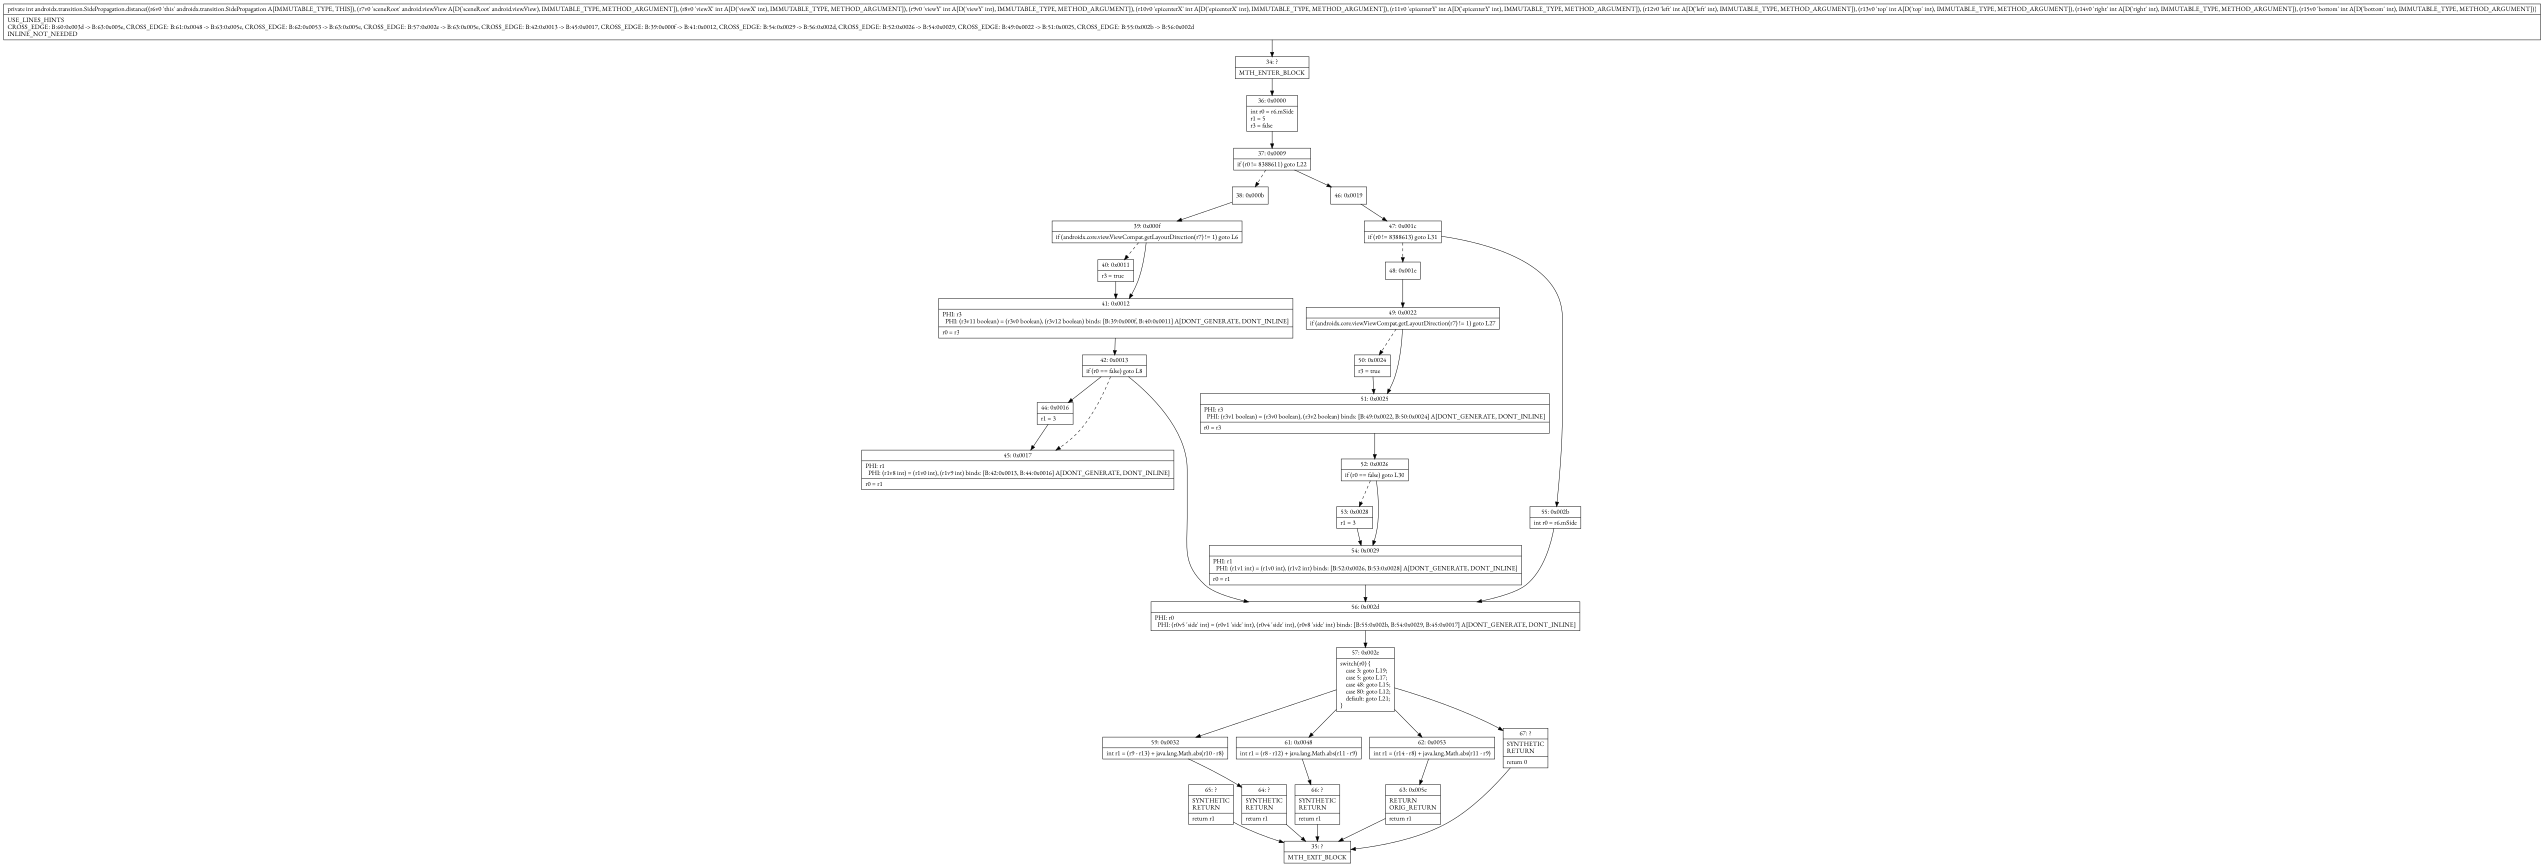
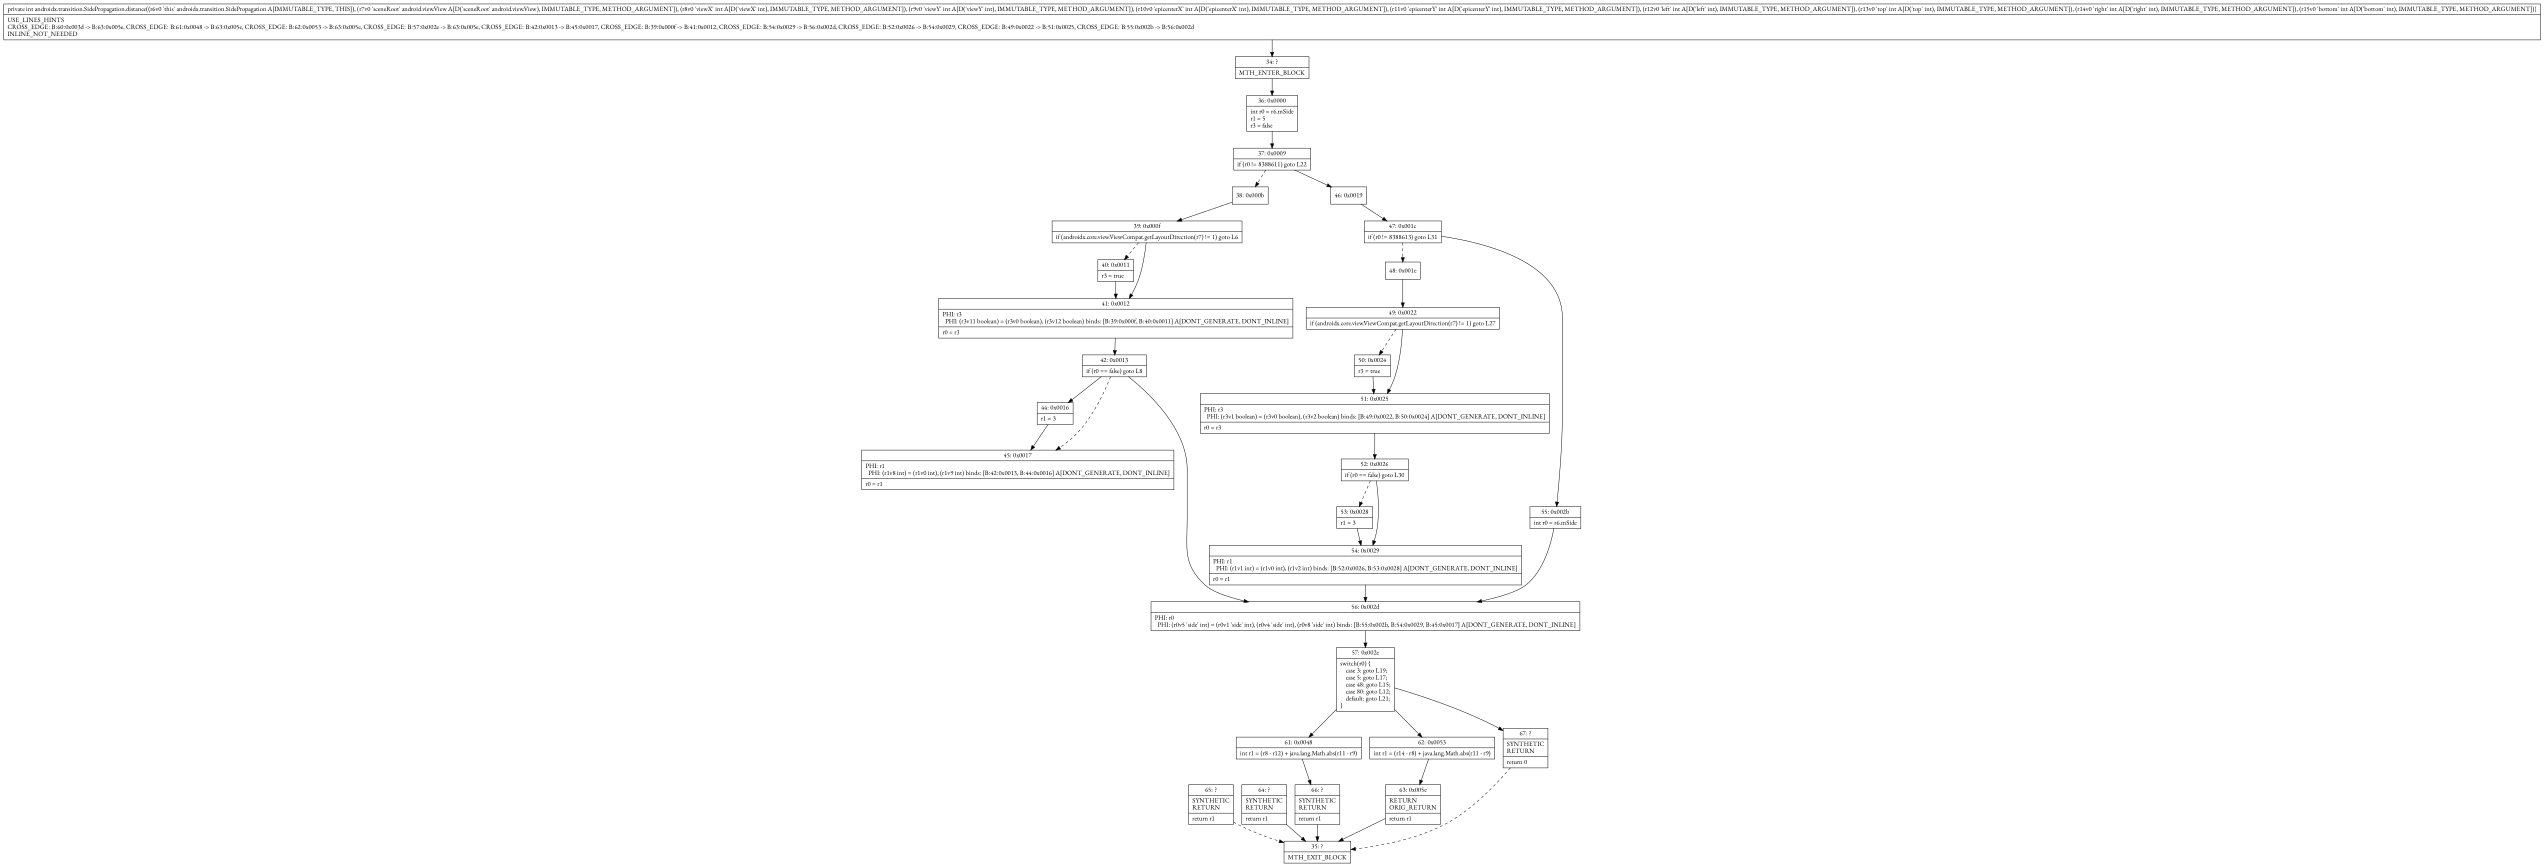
node "59: 0x0032": removed
edge "67: ?" -> "35: ?": style solid -> dashed
edge "65: ?" -> "35: ?": style solid -> dashed
